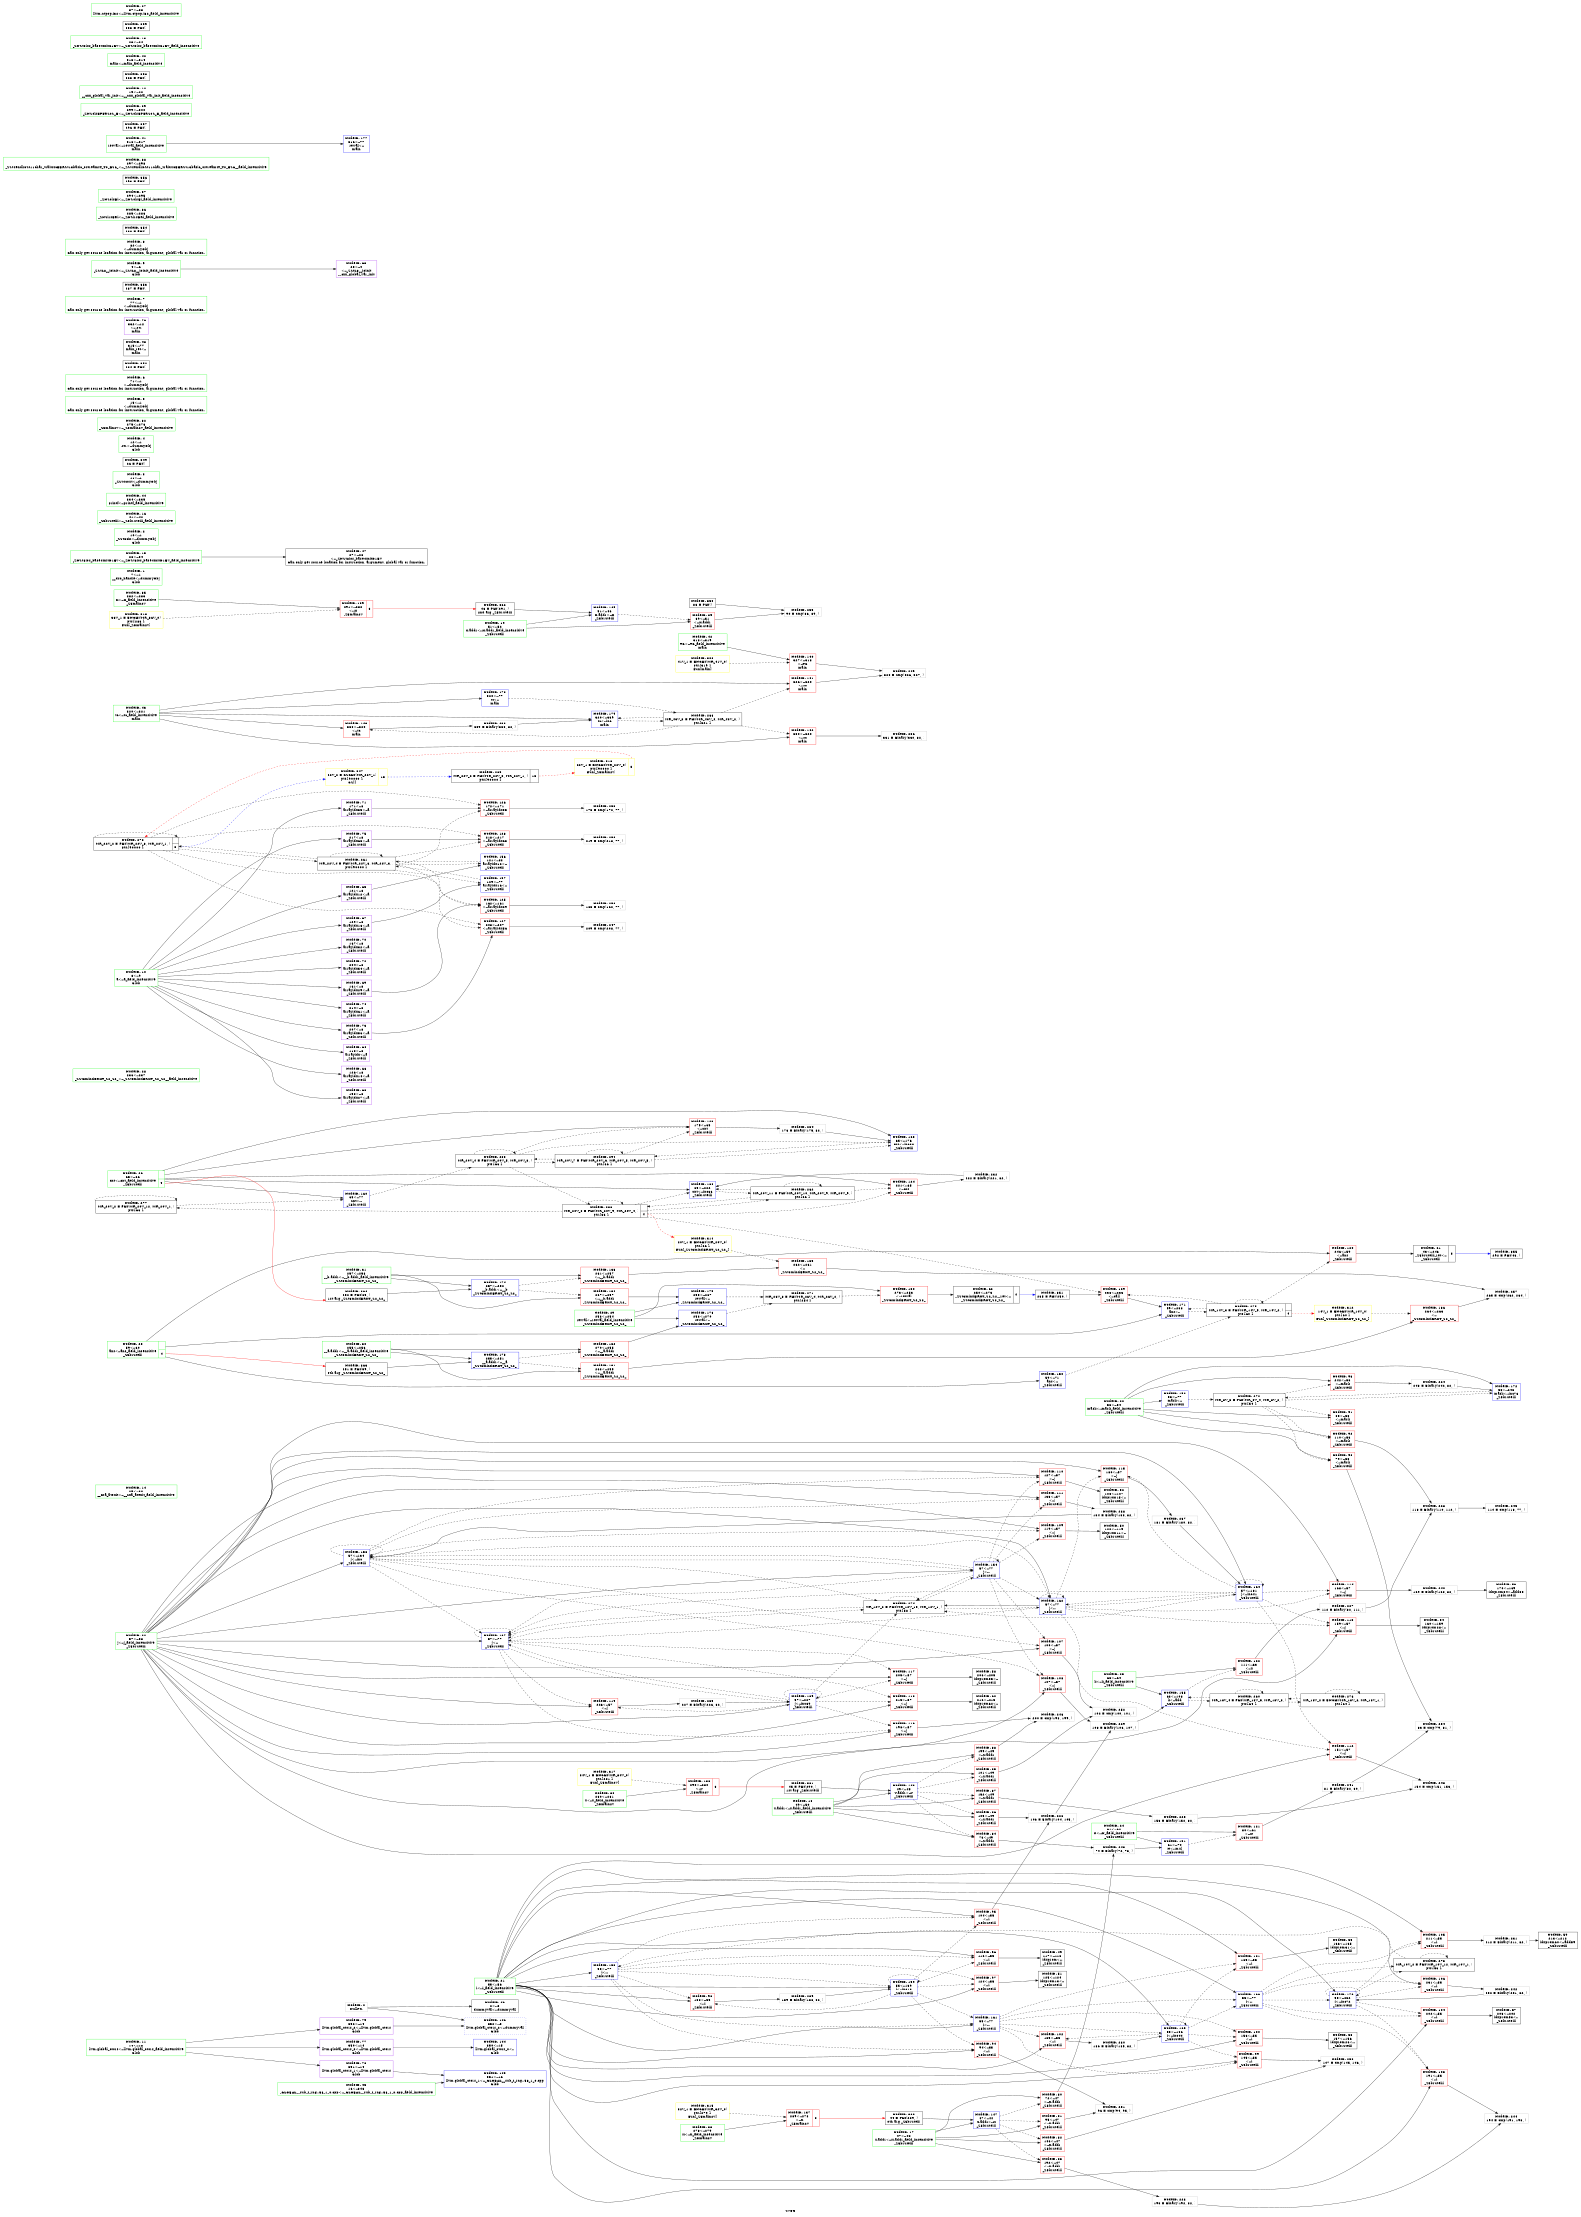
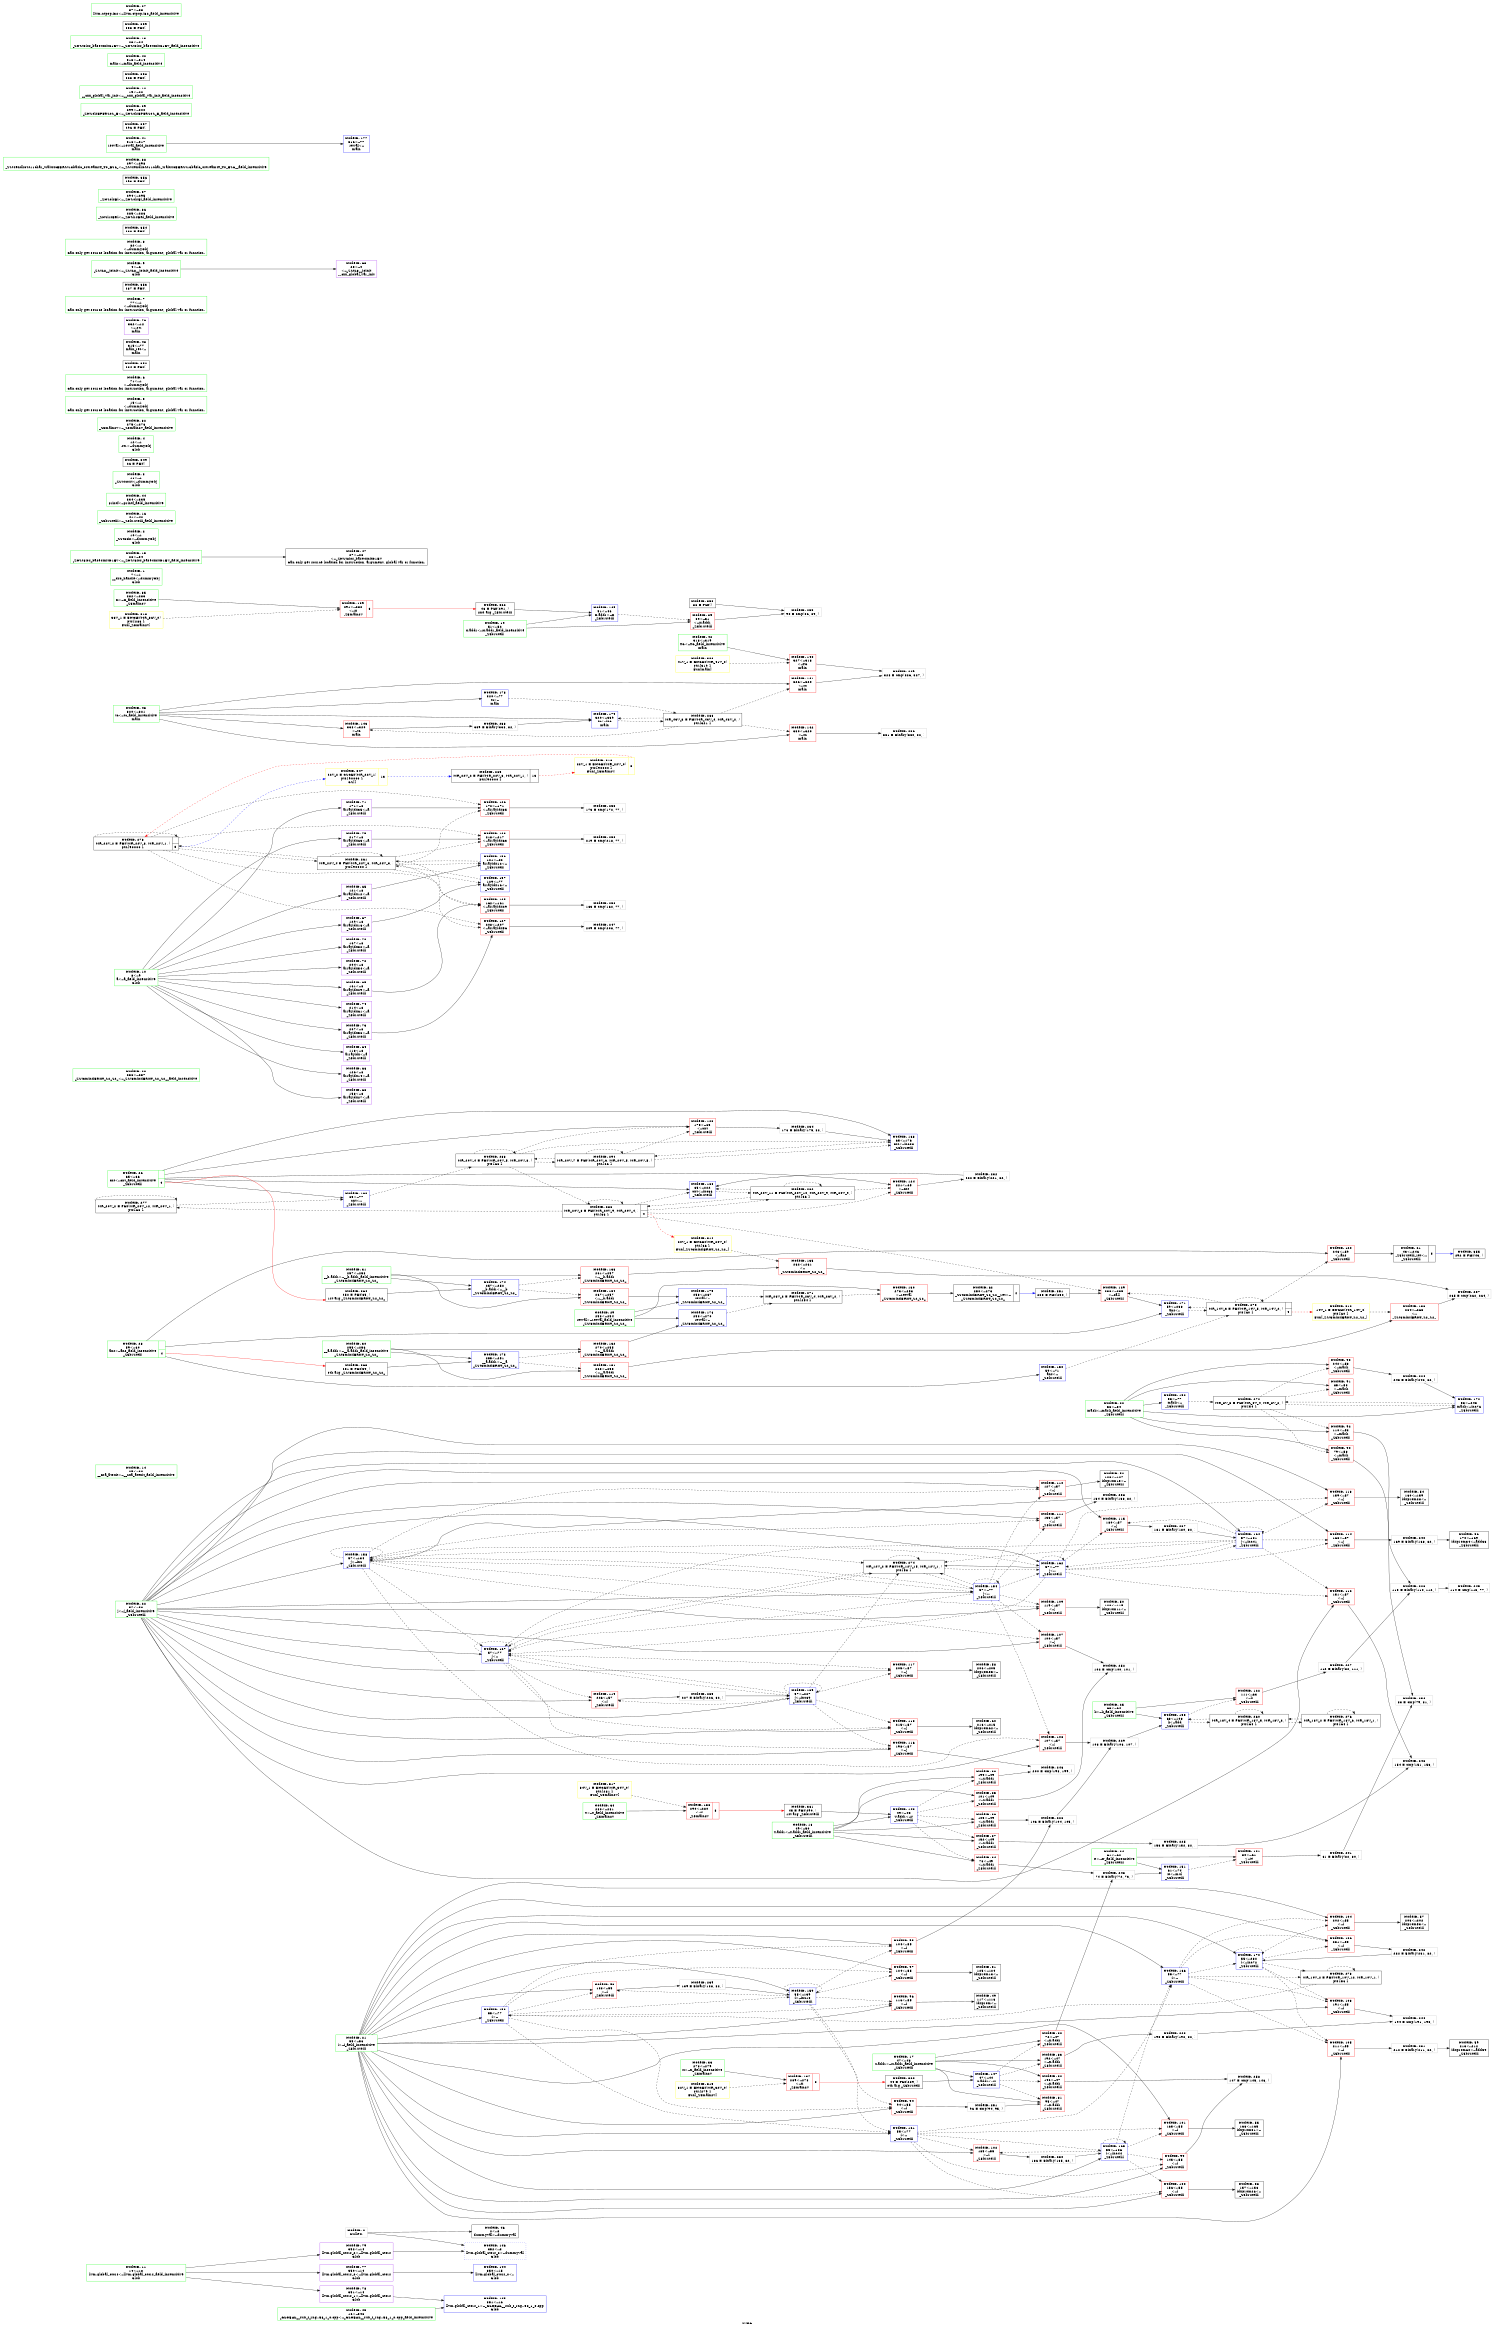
node "NodeID: 276": text "MR_18V_2 = ENCHI(MR_18V_6, MR_18V_1, )" -> "MR_18V_2 = PHI(MR_18V_6, MR_18V_1, )"
edge "NodeID: 81" -> "NodeID: 251": reversed
